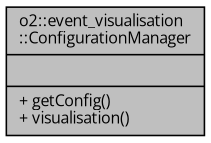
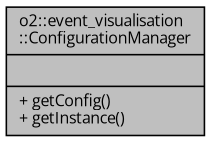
node "o2::event_visualisation": text "+ visualisation()" -> "+ getInstance()"
